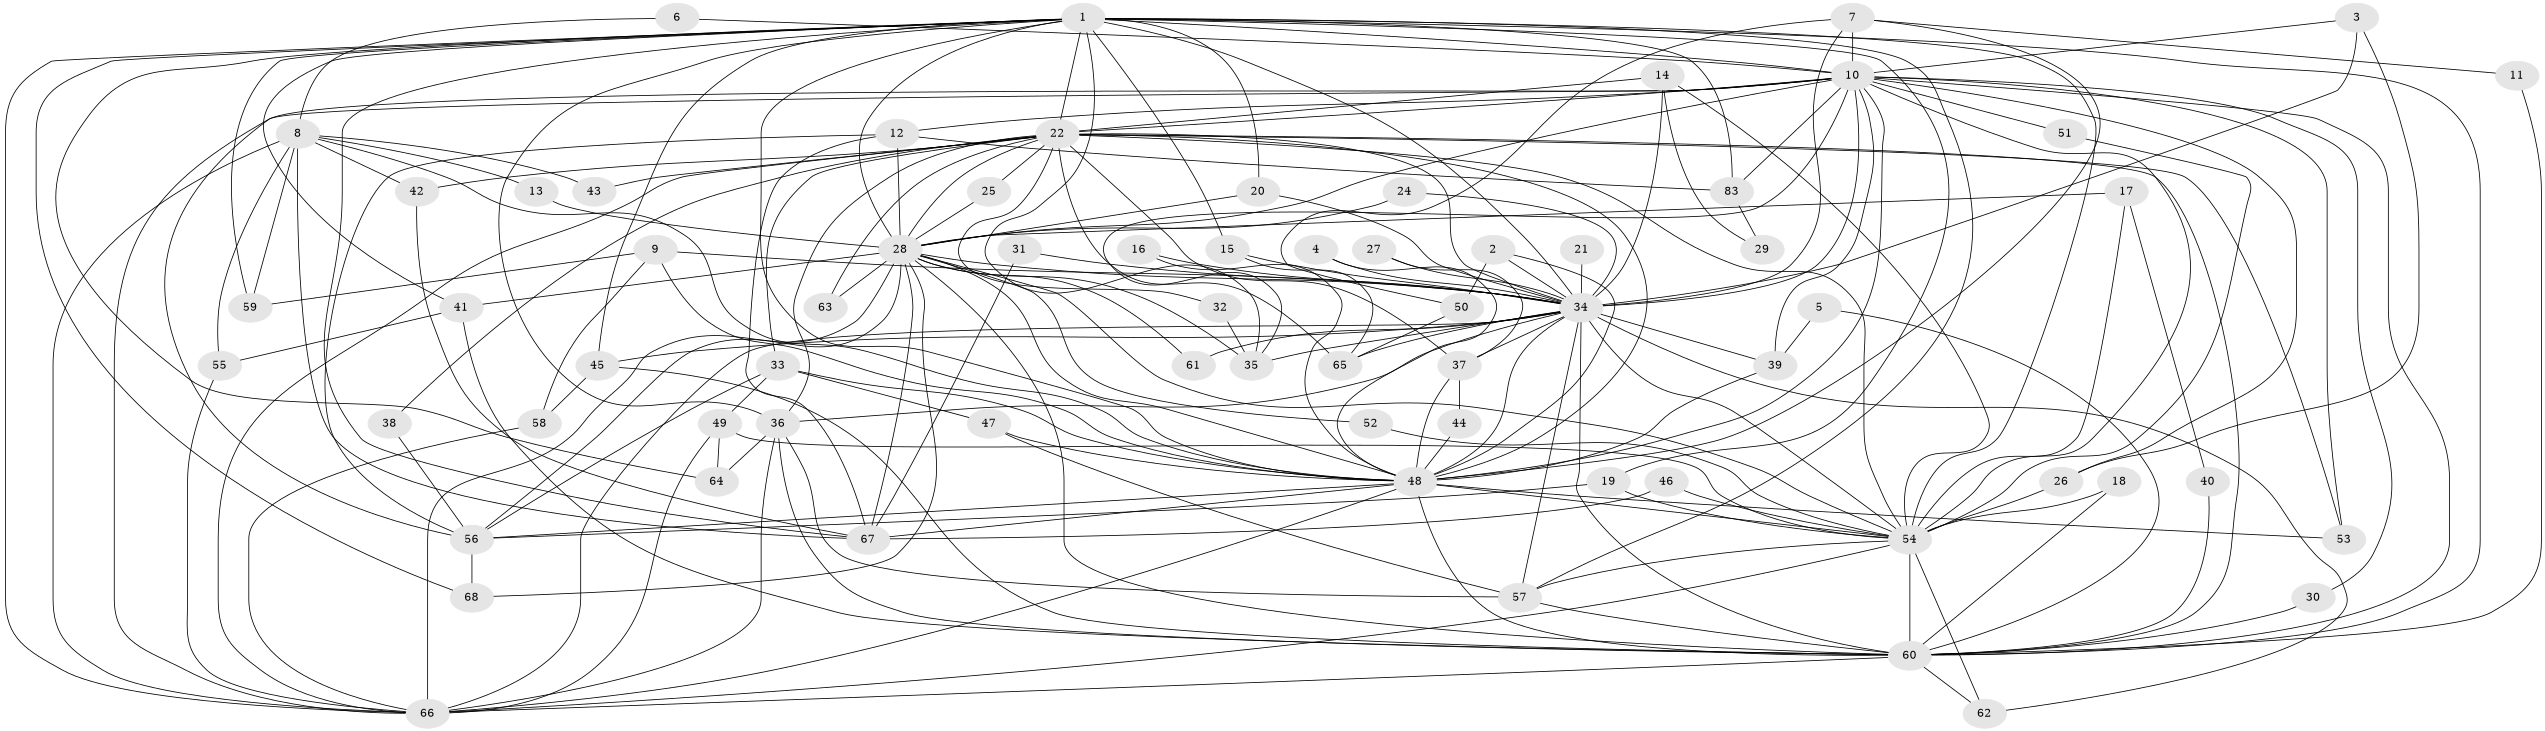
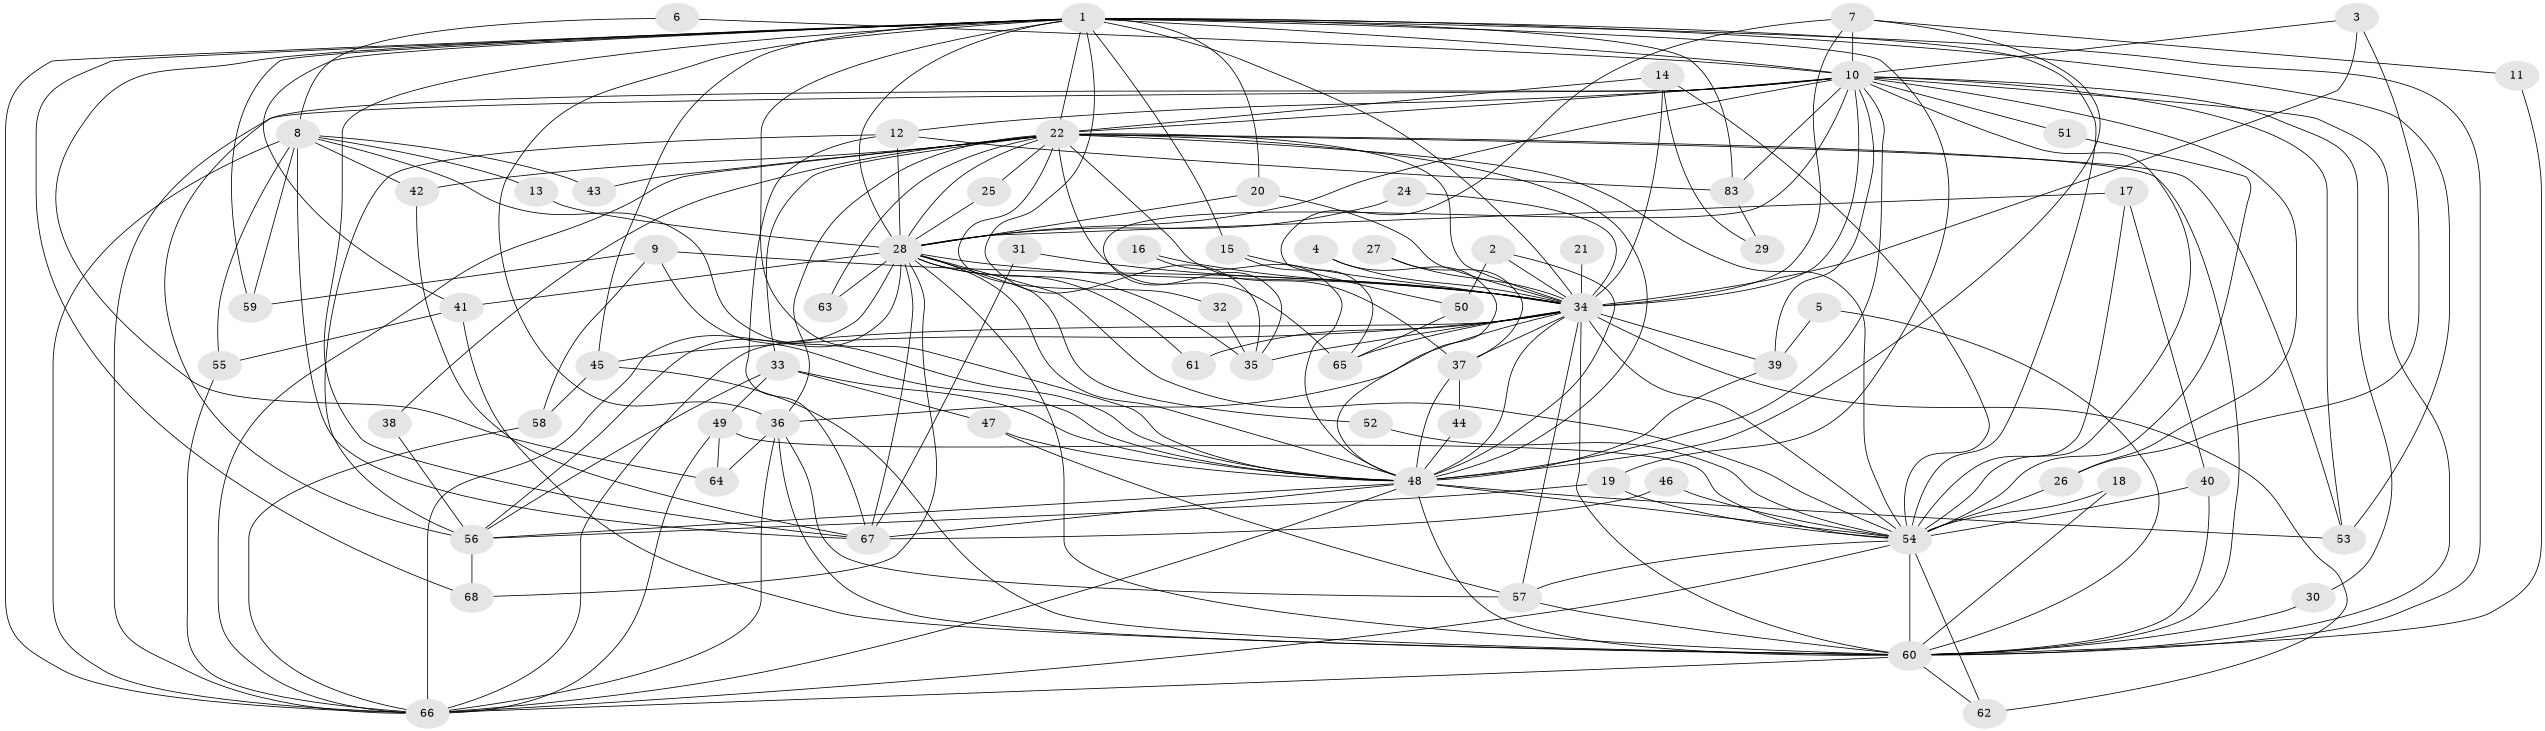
edge "1" -- "57": now "1" -- "53"
edge "40" -- "54": added
